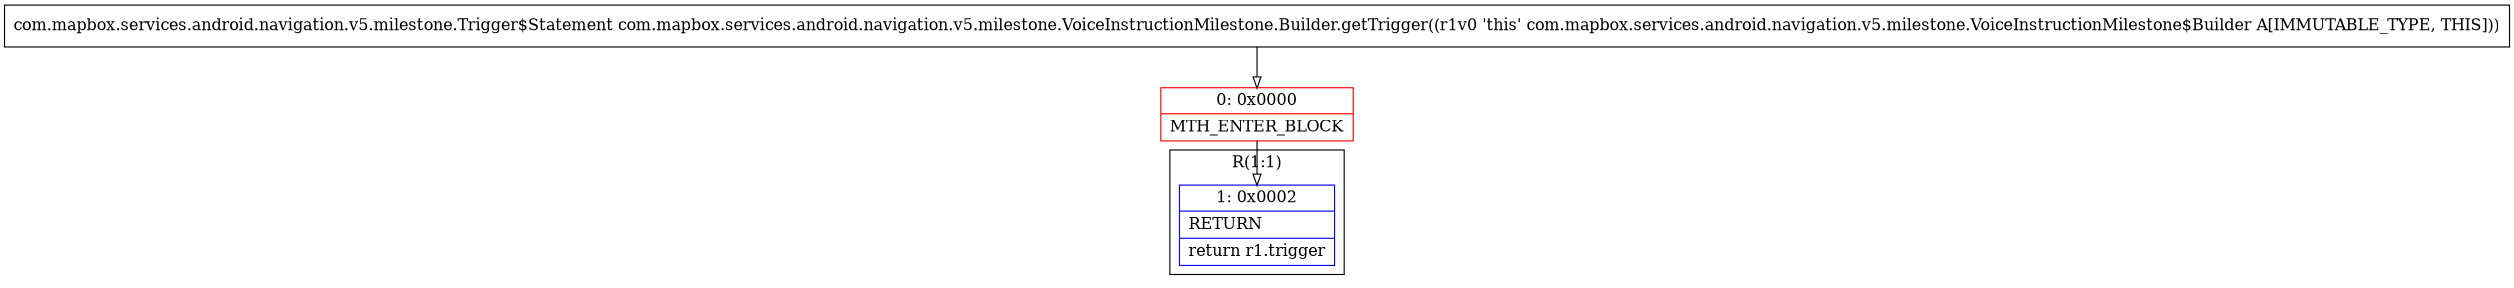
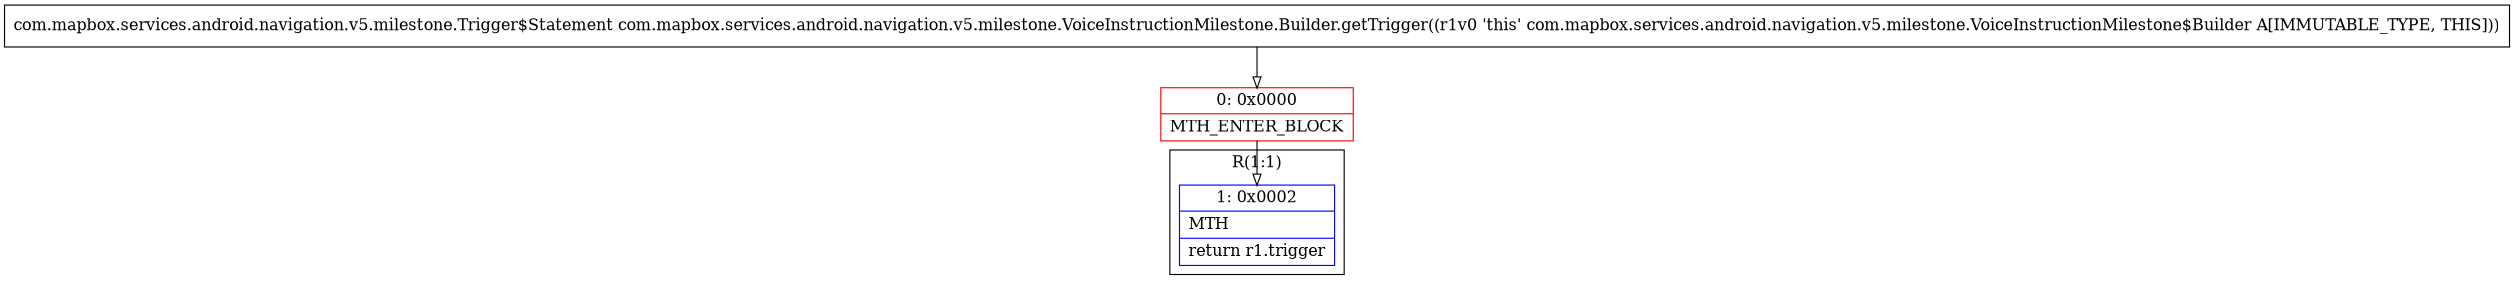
node "1: 0x0002": text "RETURN" -> "MTH"
